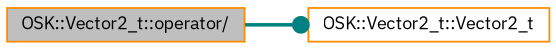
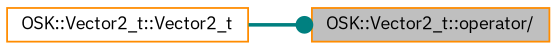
edge "OSK::Vector2_t::operator/" -> "OSK::Vector2_t::Vector2_t": reversed
